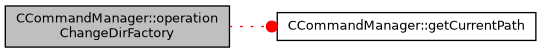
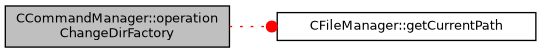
node "CCommandManager::getCurrentPath": label "CCommandManager::getCurrentPath" -> "CFileManager::getCurrentPath"
